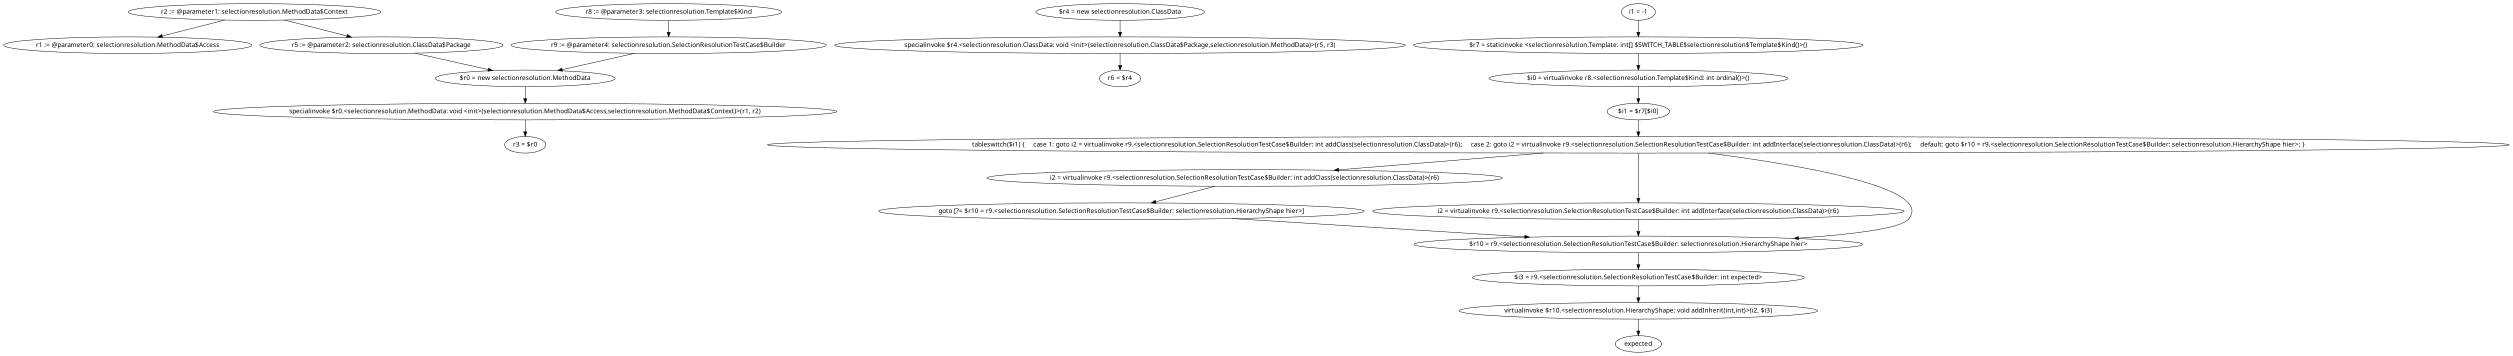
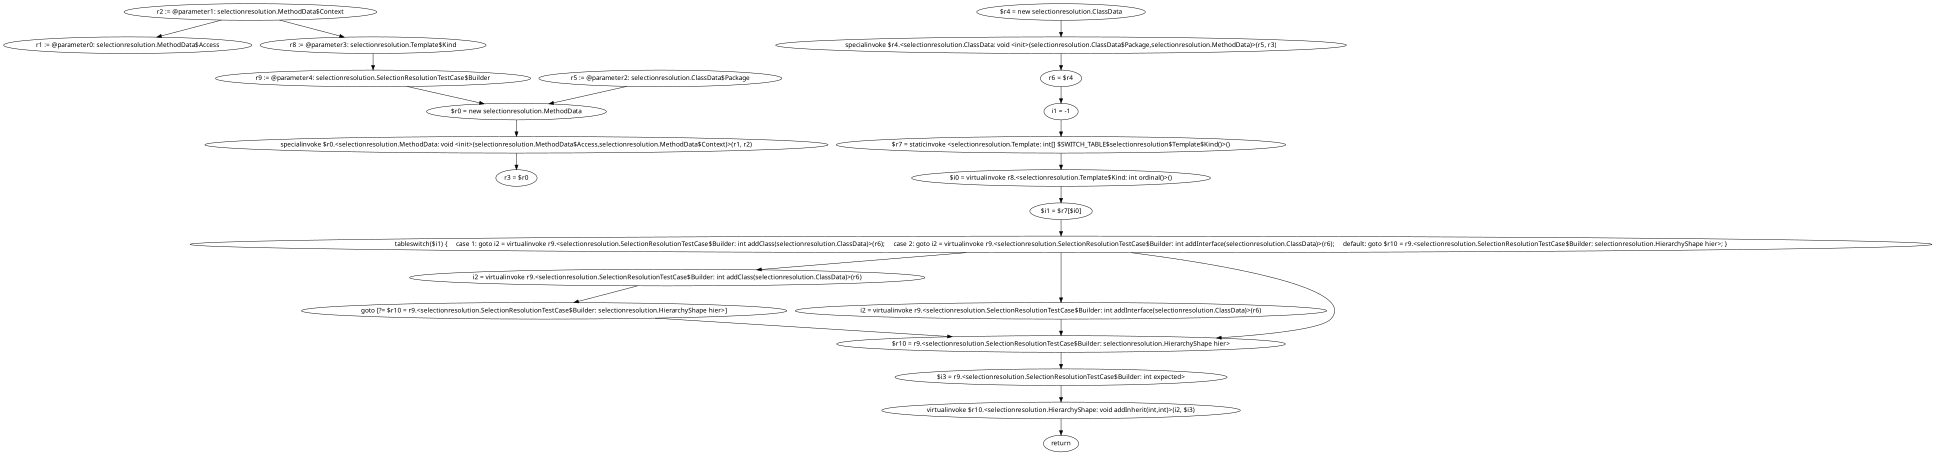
edge "r2 := @parameter1: selectionresolution.MethodData$Context" -> "r5 := @parameter2: selectionresolution.ClassData$Package": now "r2 := @parameter1: selectionresolution.MethodData$Context" -> "r8 := @parameter3: selectionresolution.Template$Kind"
edge "r6 = $r4" -> "i1 = -1": added
node "expected": label "expected" -> "return"
